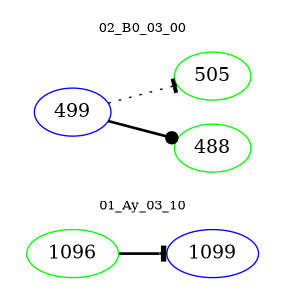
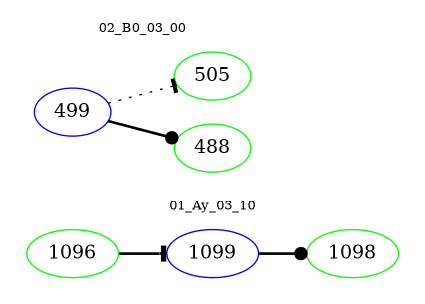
node "1098": added
